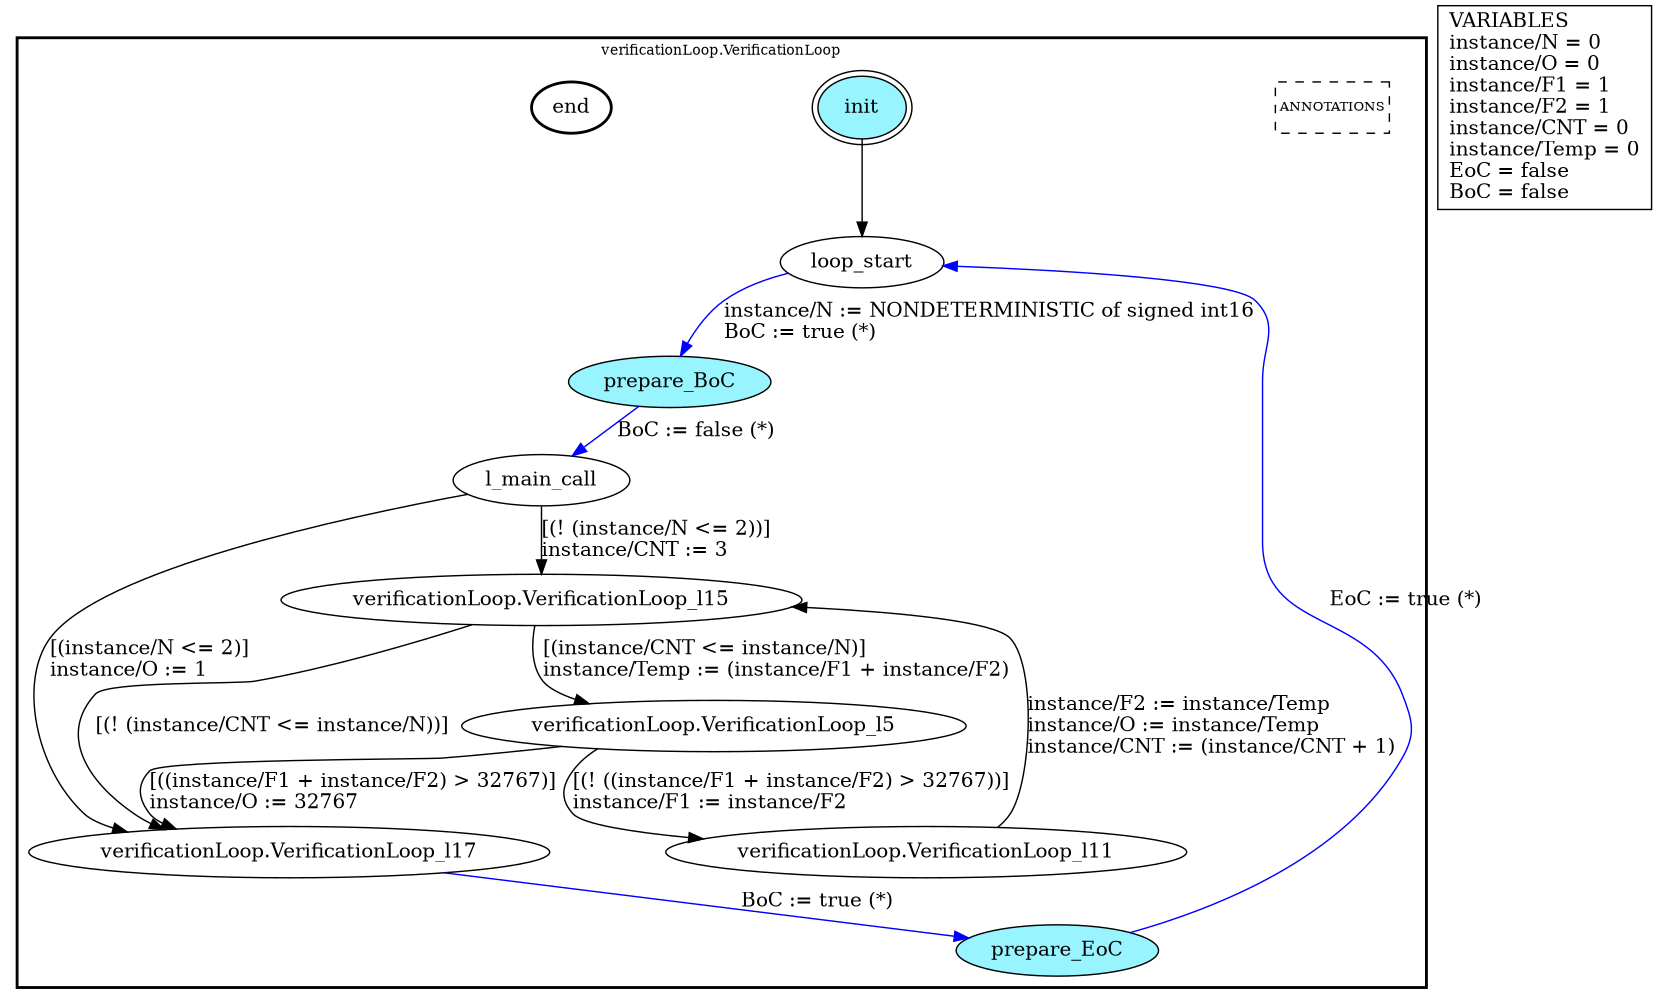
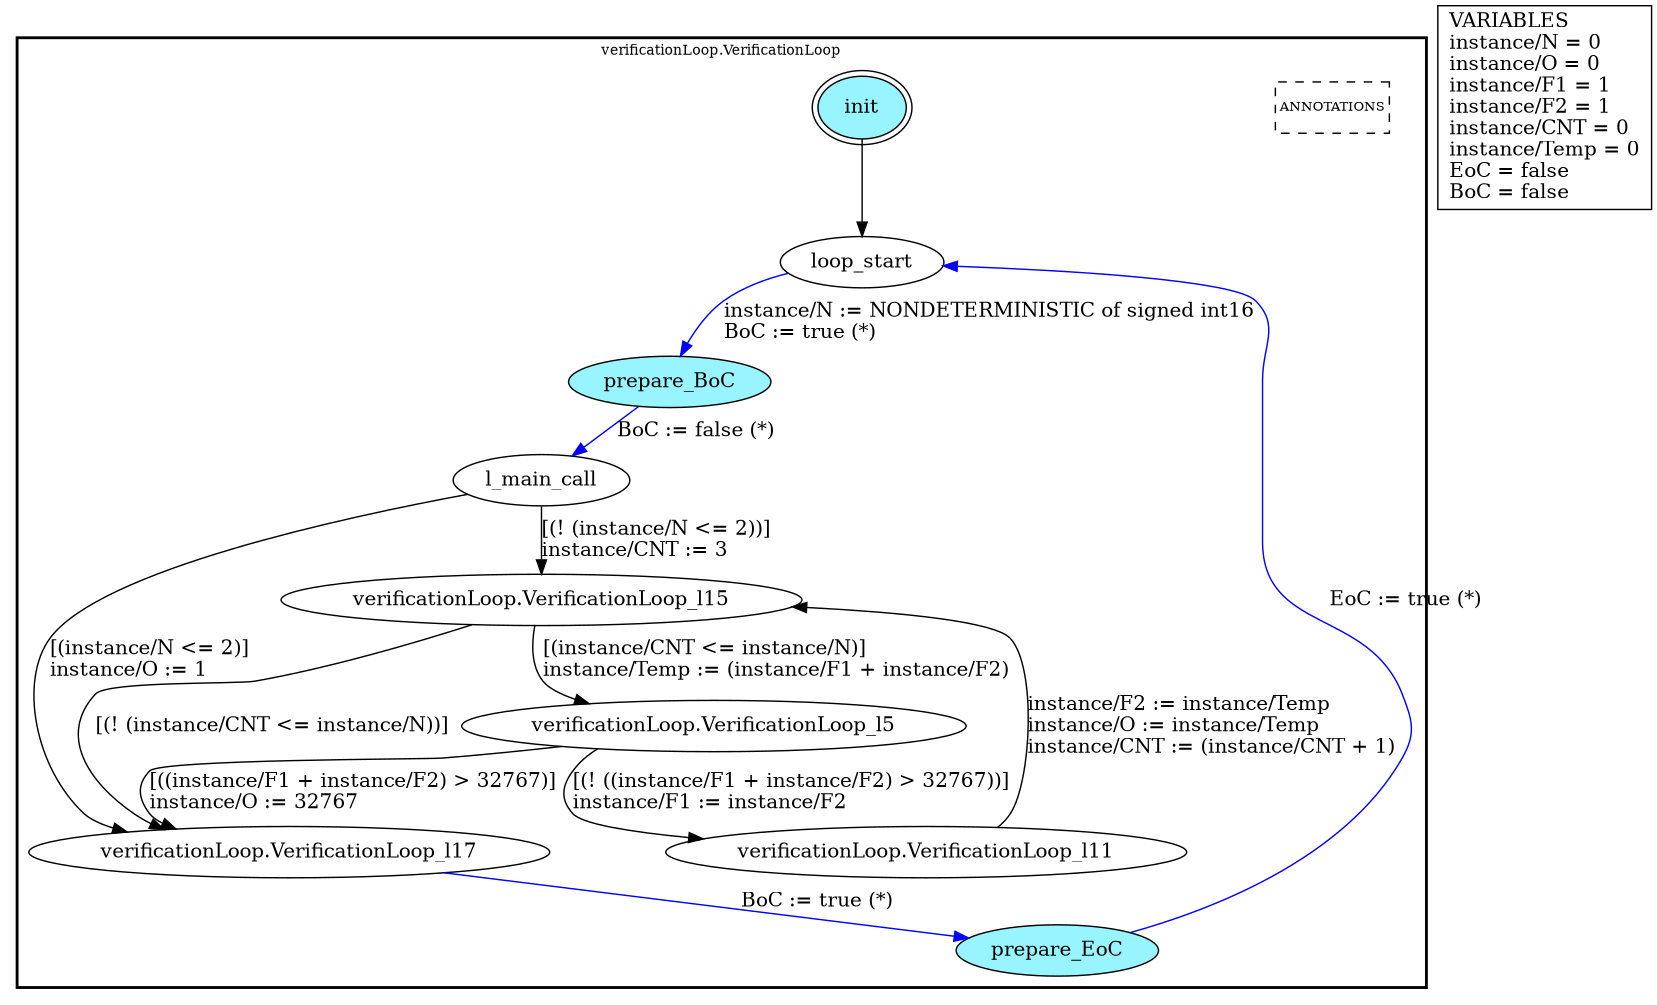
node "end": removed
